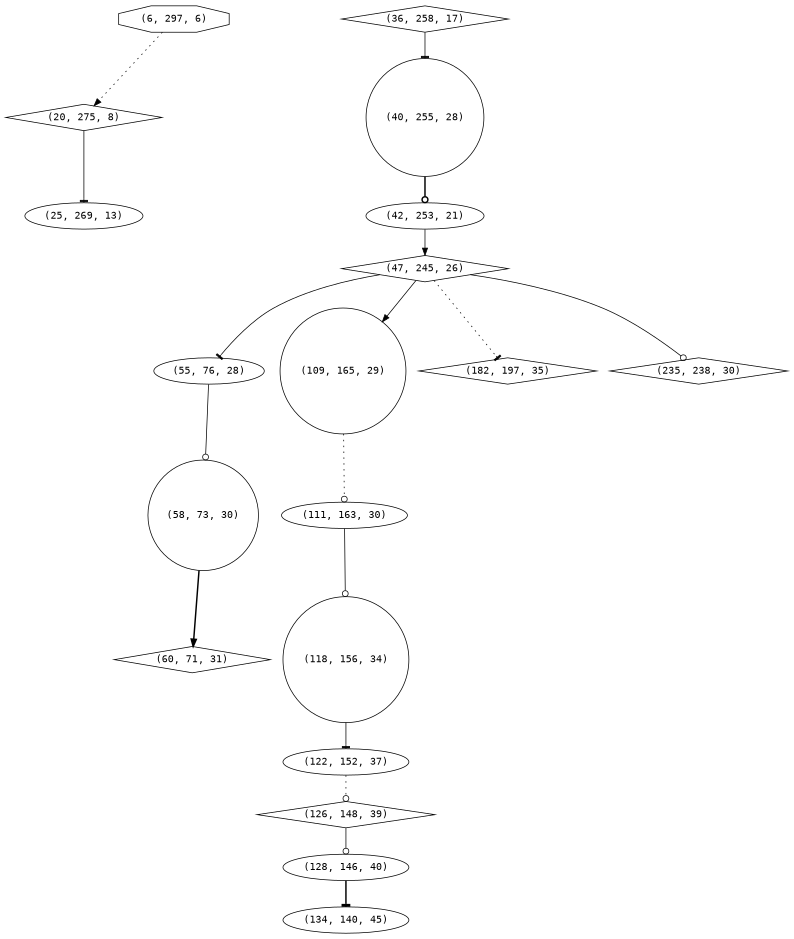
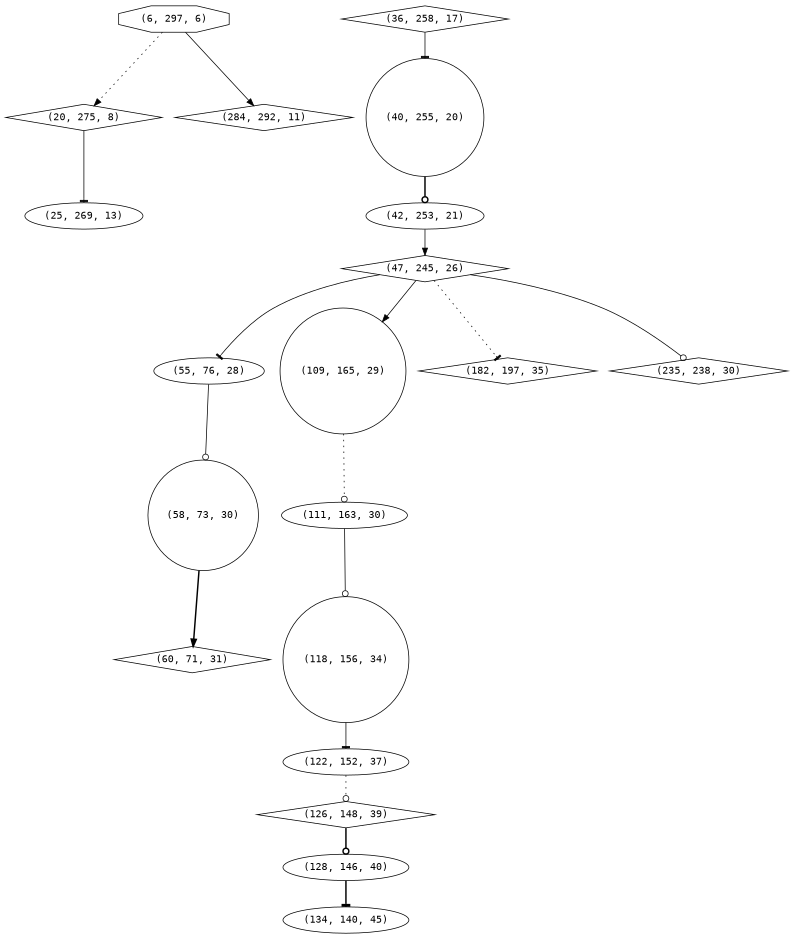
node "(284, 292, 11)": added
node "(40, 255, 28)": label "(40, 255, 28)" -> "(40, 255, 20)"
edge "(126, 148, 39)" -> "(128, 146, 40)": style solid -> bold
